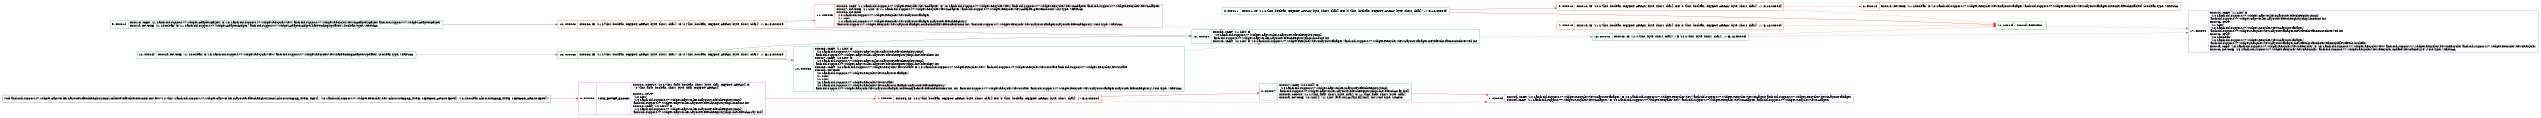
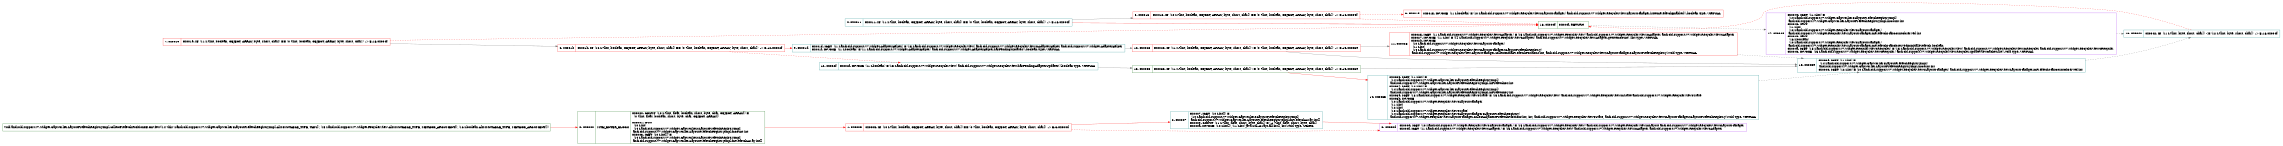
edge "16: 0x0042" -> "17: 0x0044": reversed
node "8: 0x001b": added
node "0: 0x0000": color purple -> darkgreen
